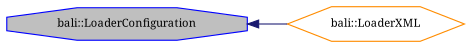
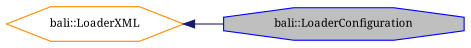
edge "bali::LoaderXML" -> "bali::LoaderConfiguration": reversed
